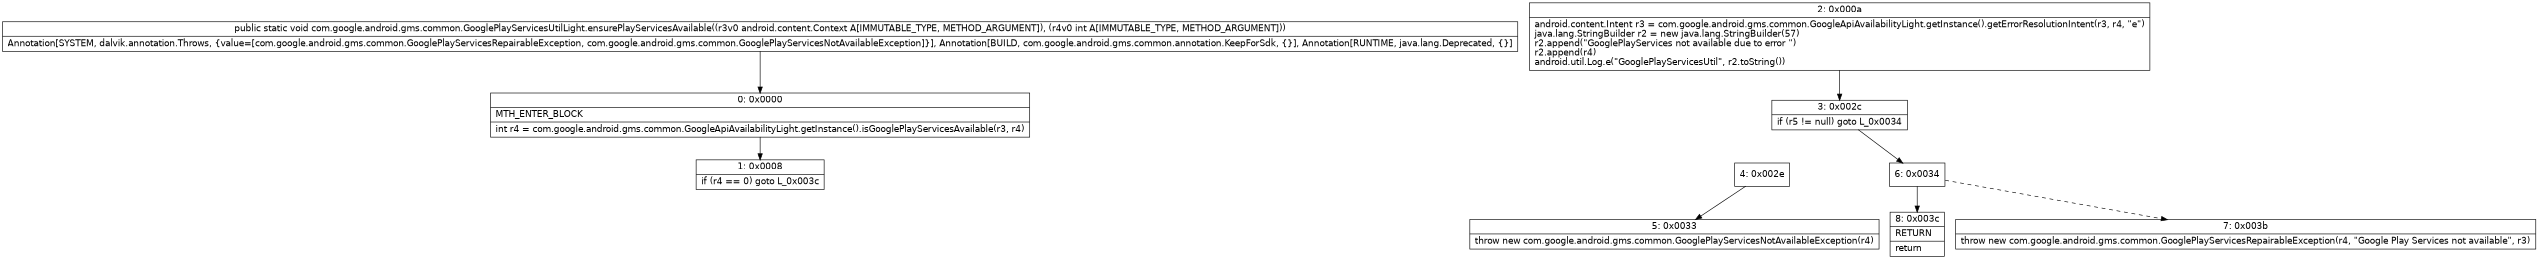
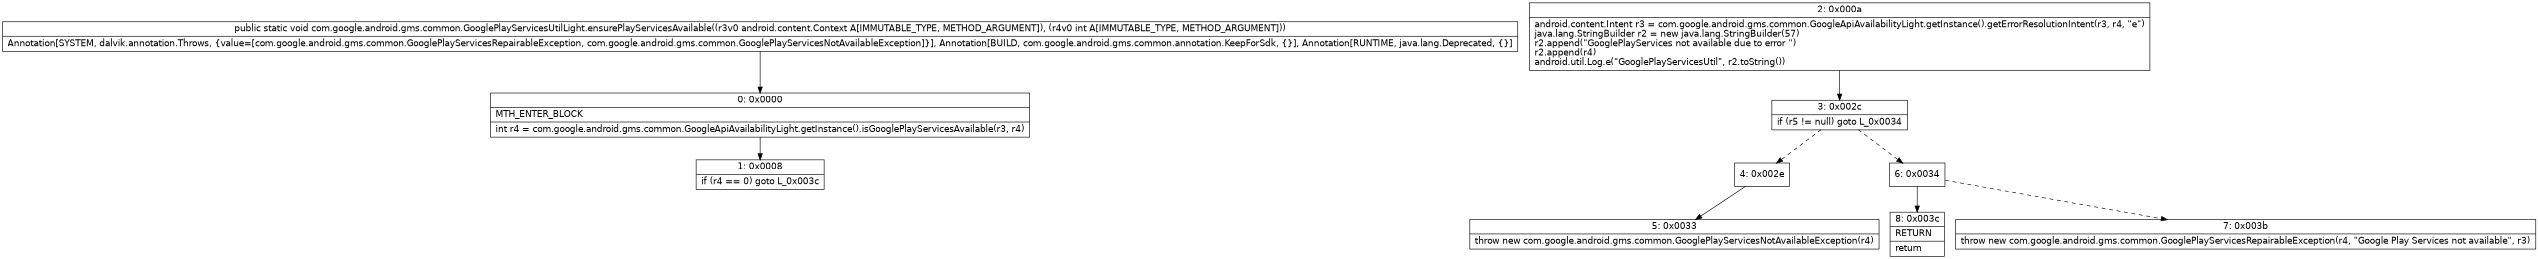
edge "3: 0x002c" -> "4: 0x002e": added
edge "3: 0x002c" -> "6: 0x0034": style solid -> dashed
